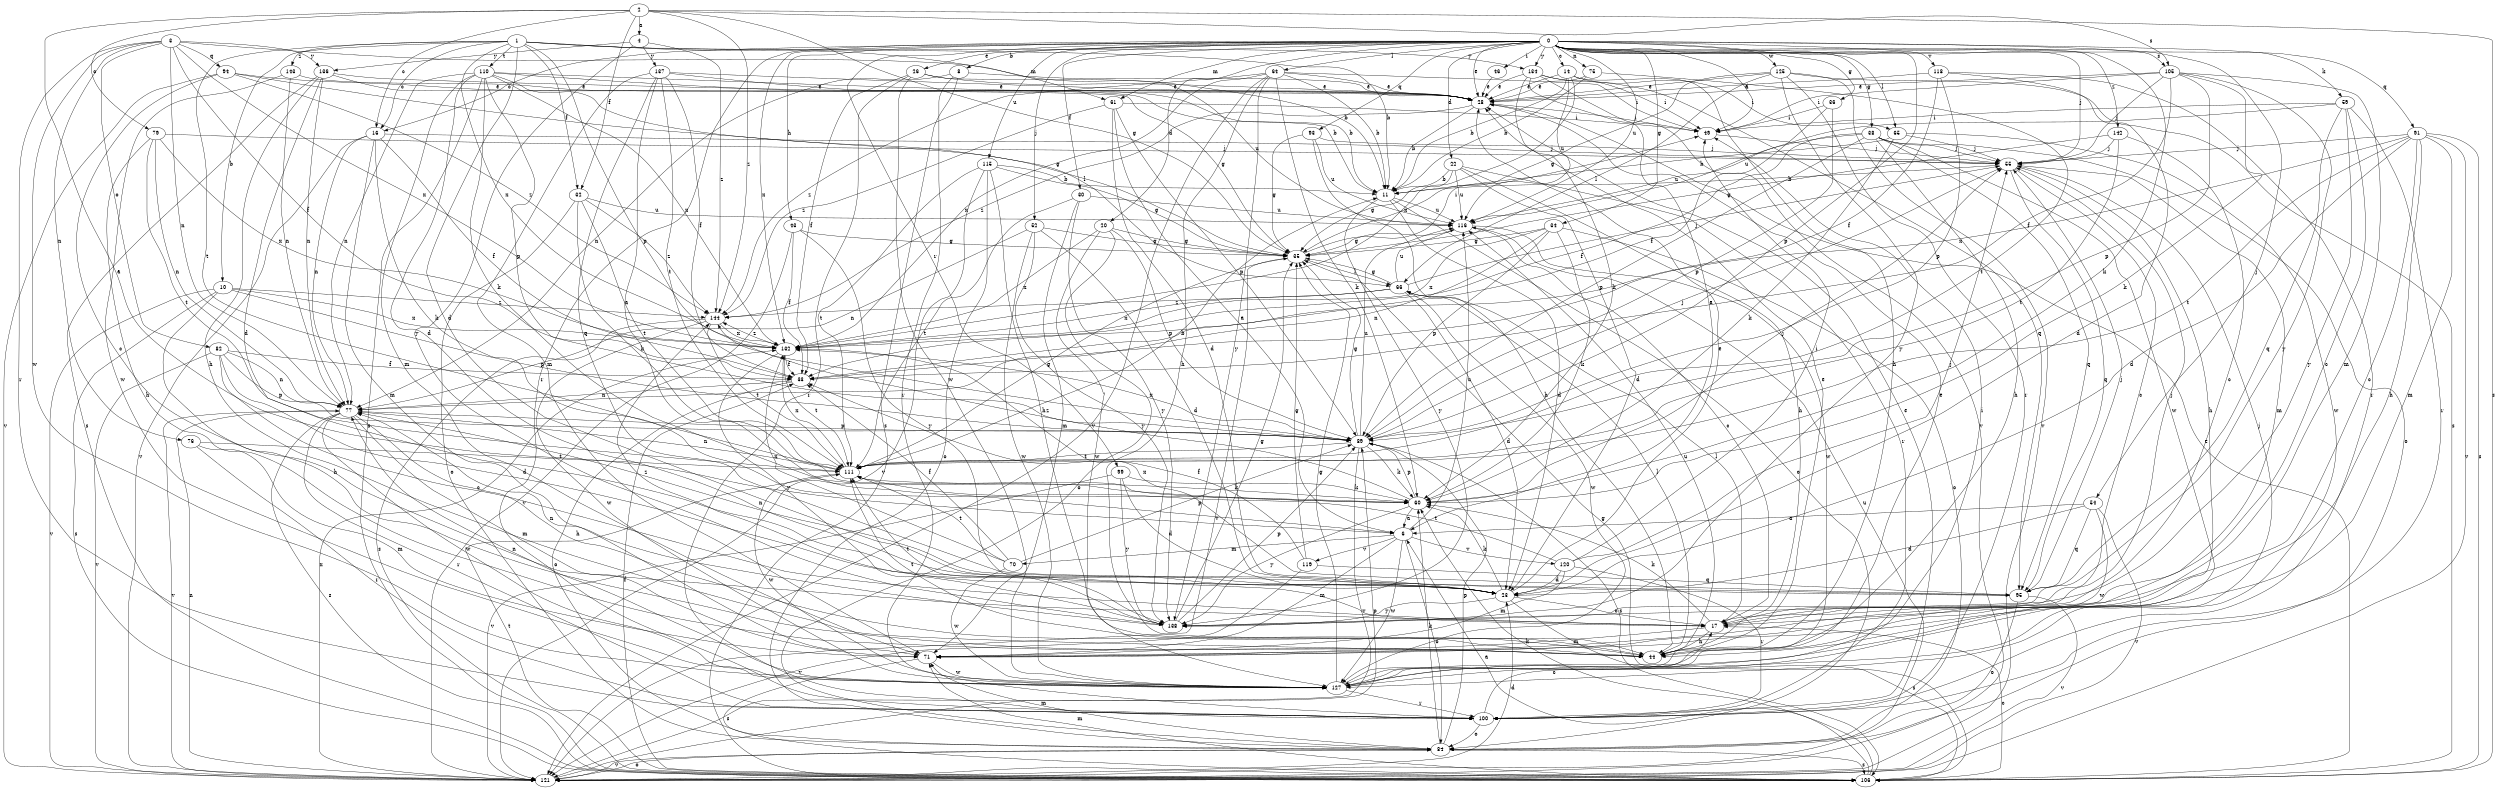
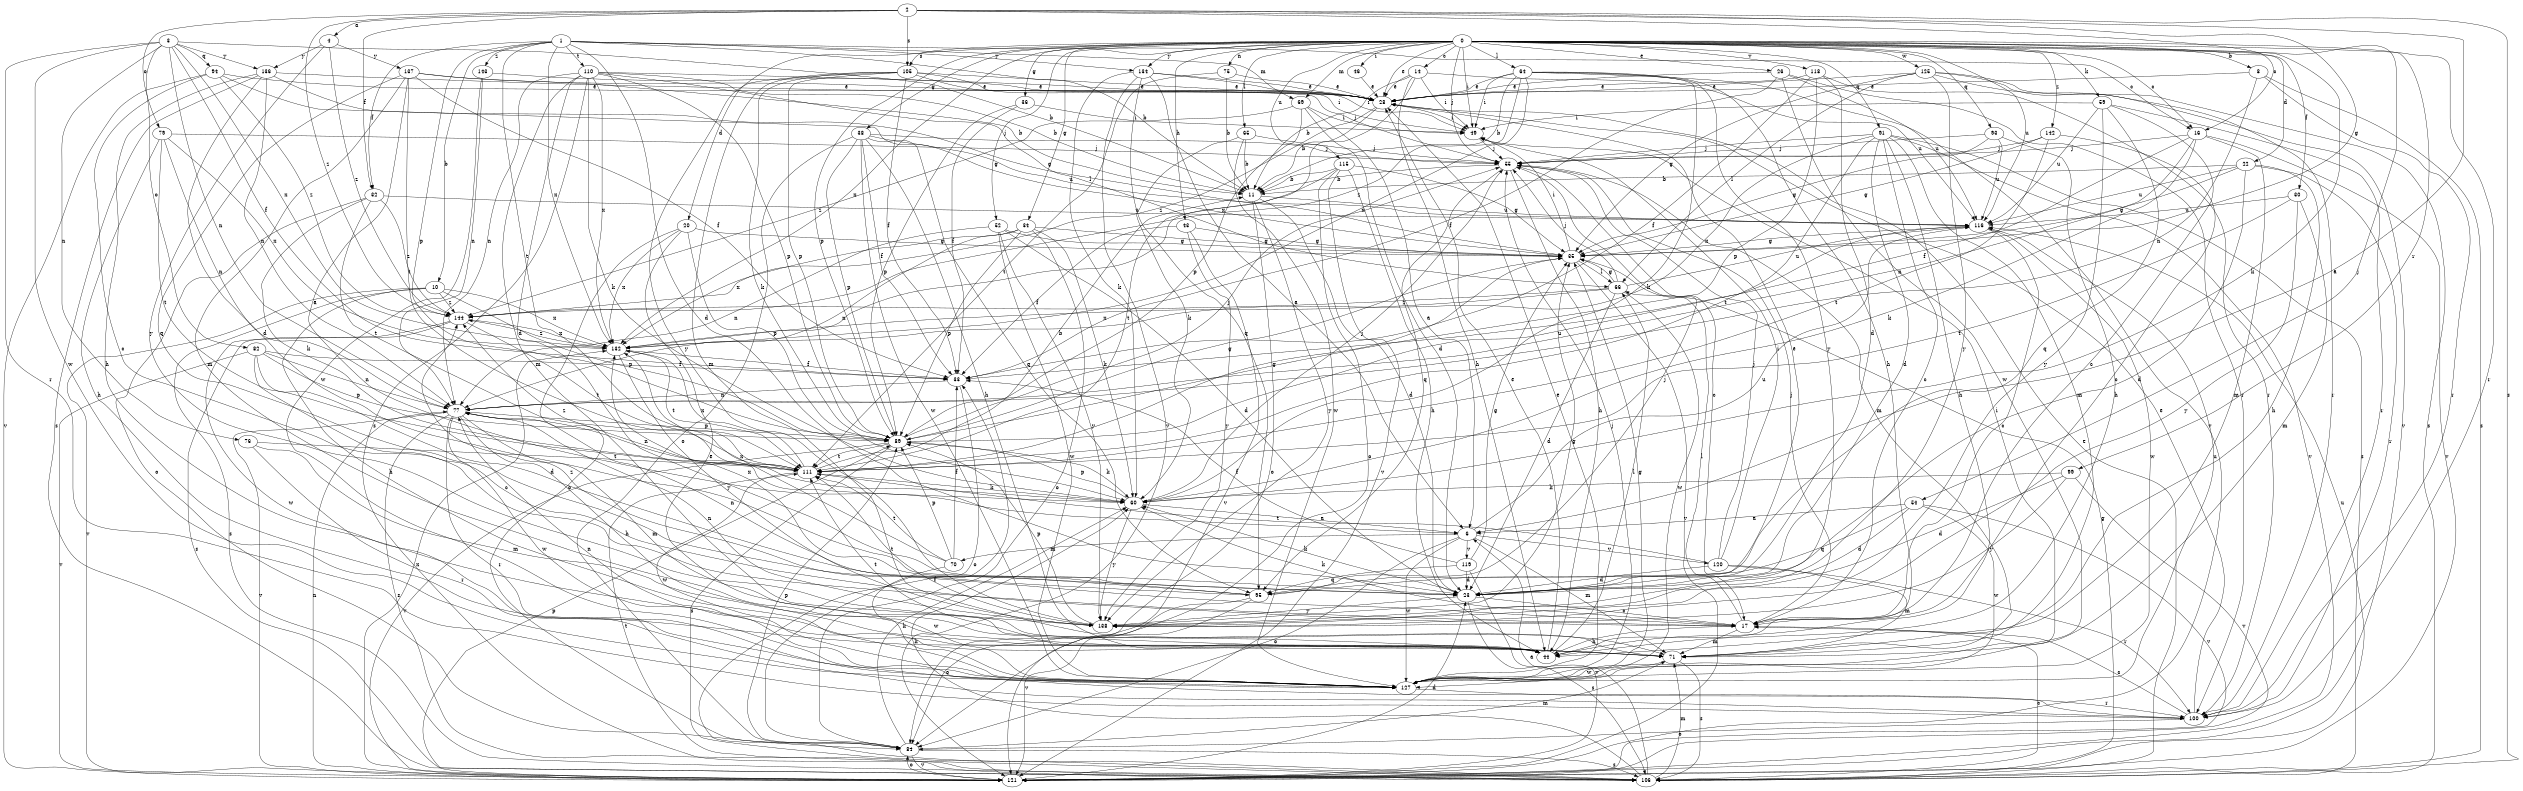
edge "14" -> "65": now "14" -> "49"
node "61": label "61" -> "69"
edge "89" -> "132": removed, label "x"
edge "20" -> "127": label "w" -> "e"
edge "119" -> "23": added, label "d"
